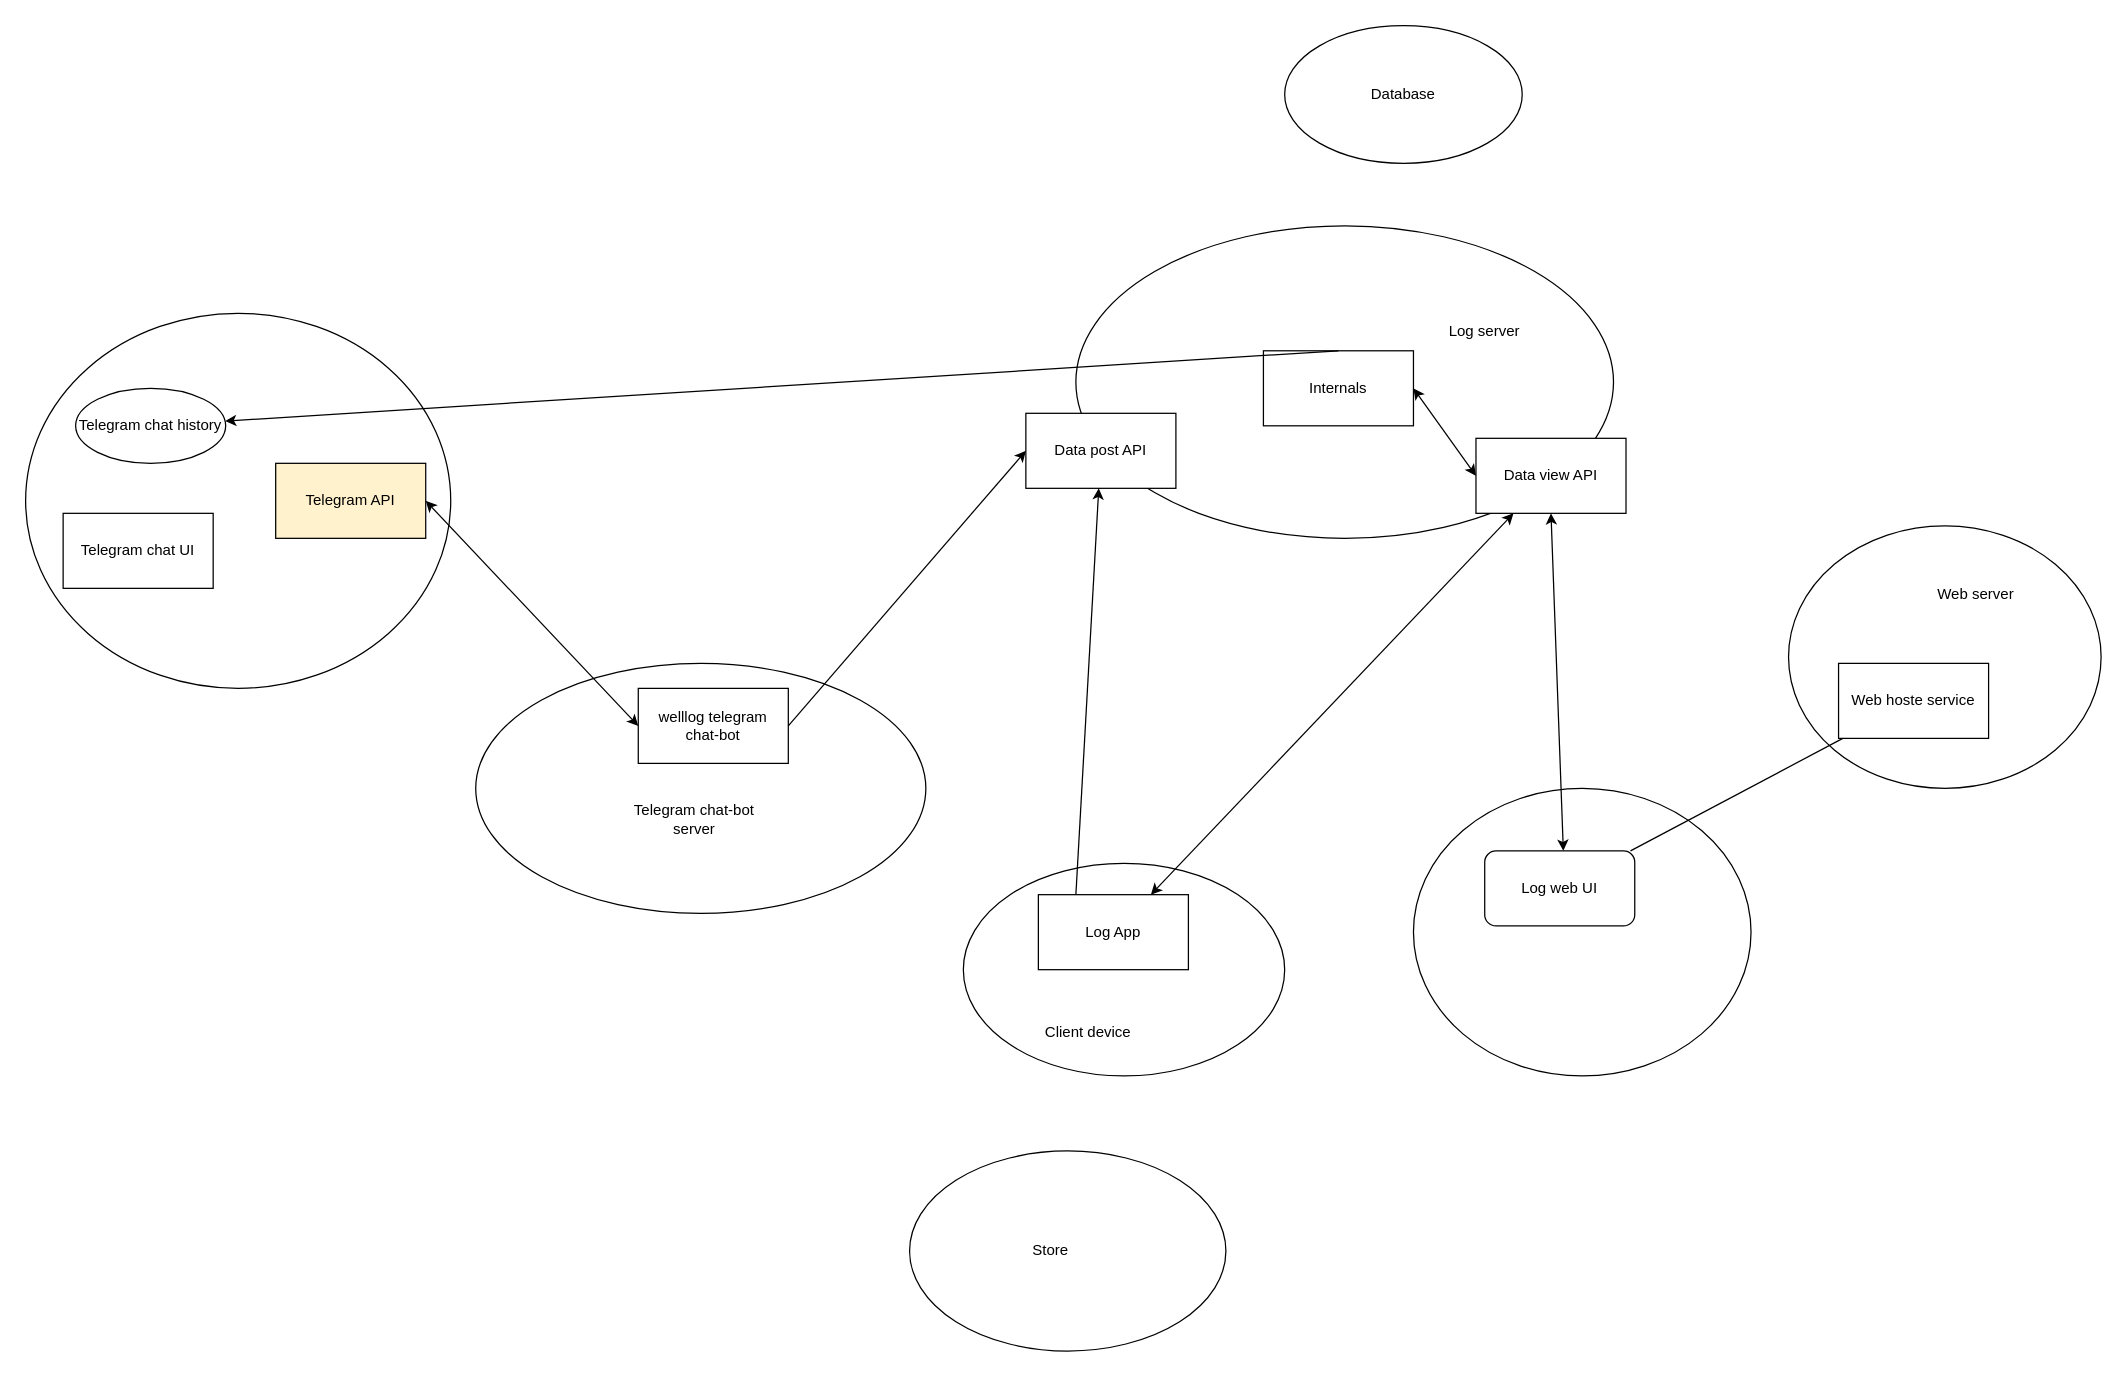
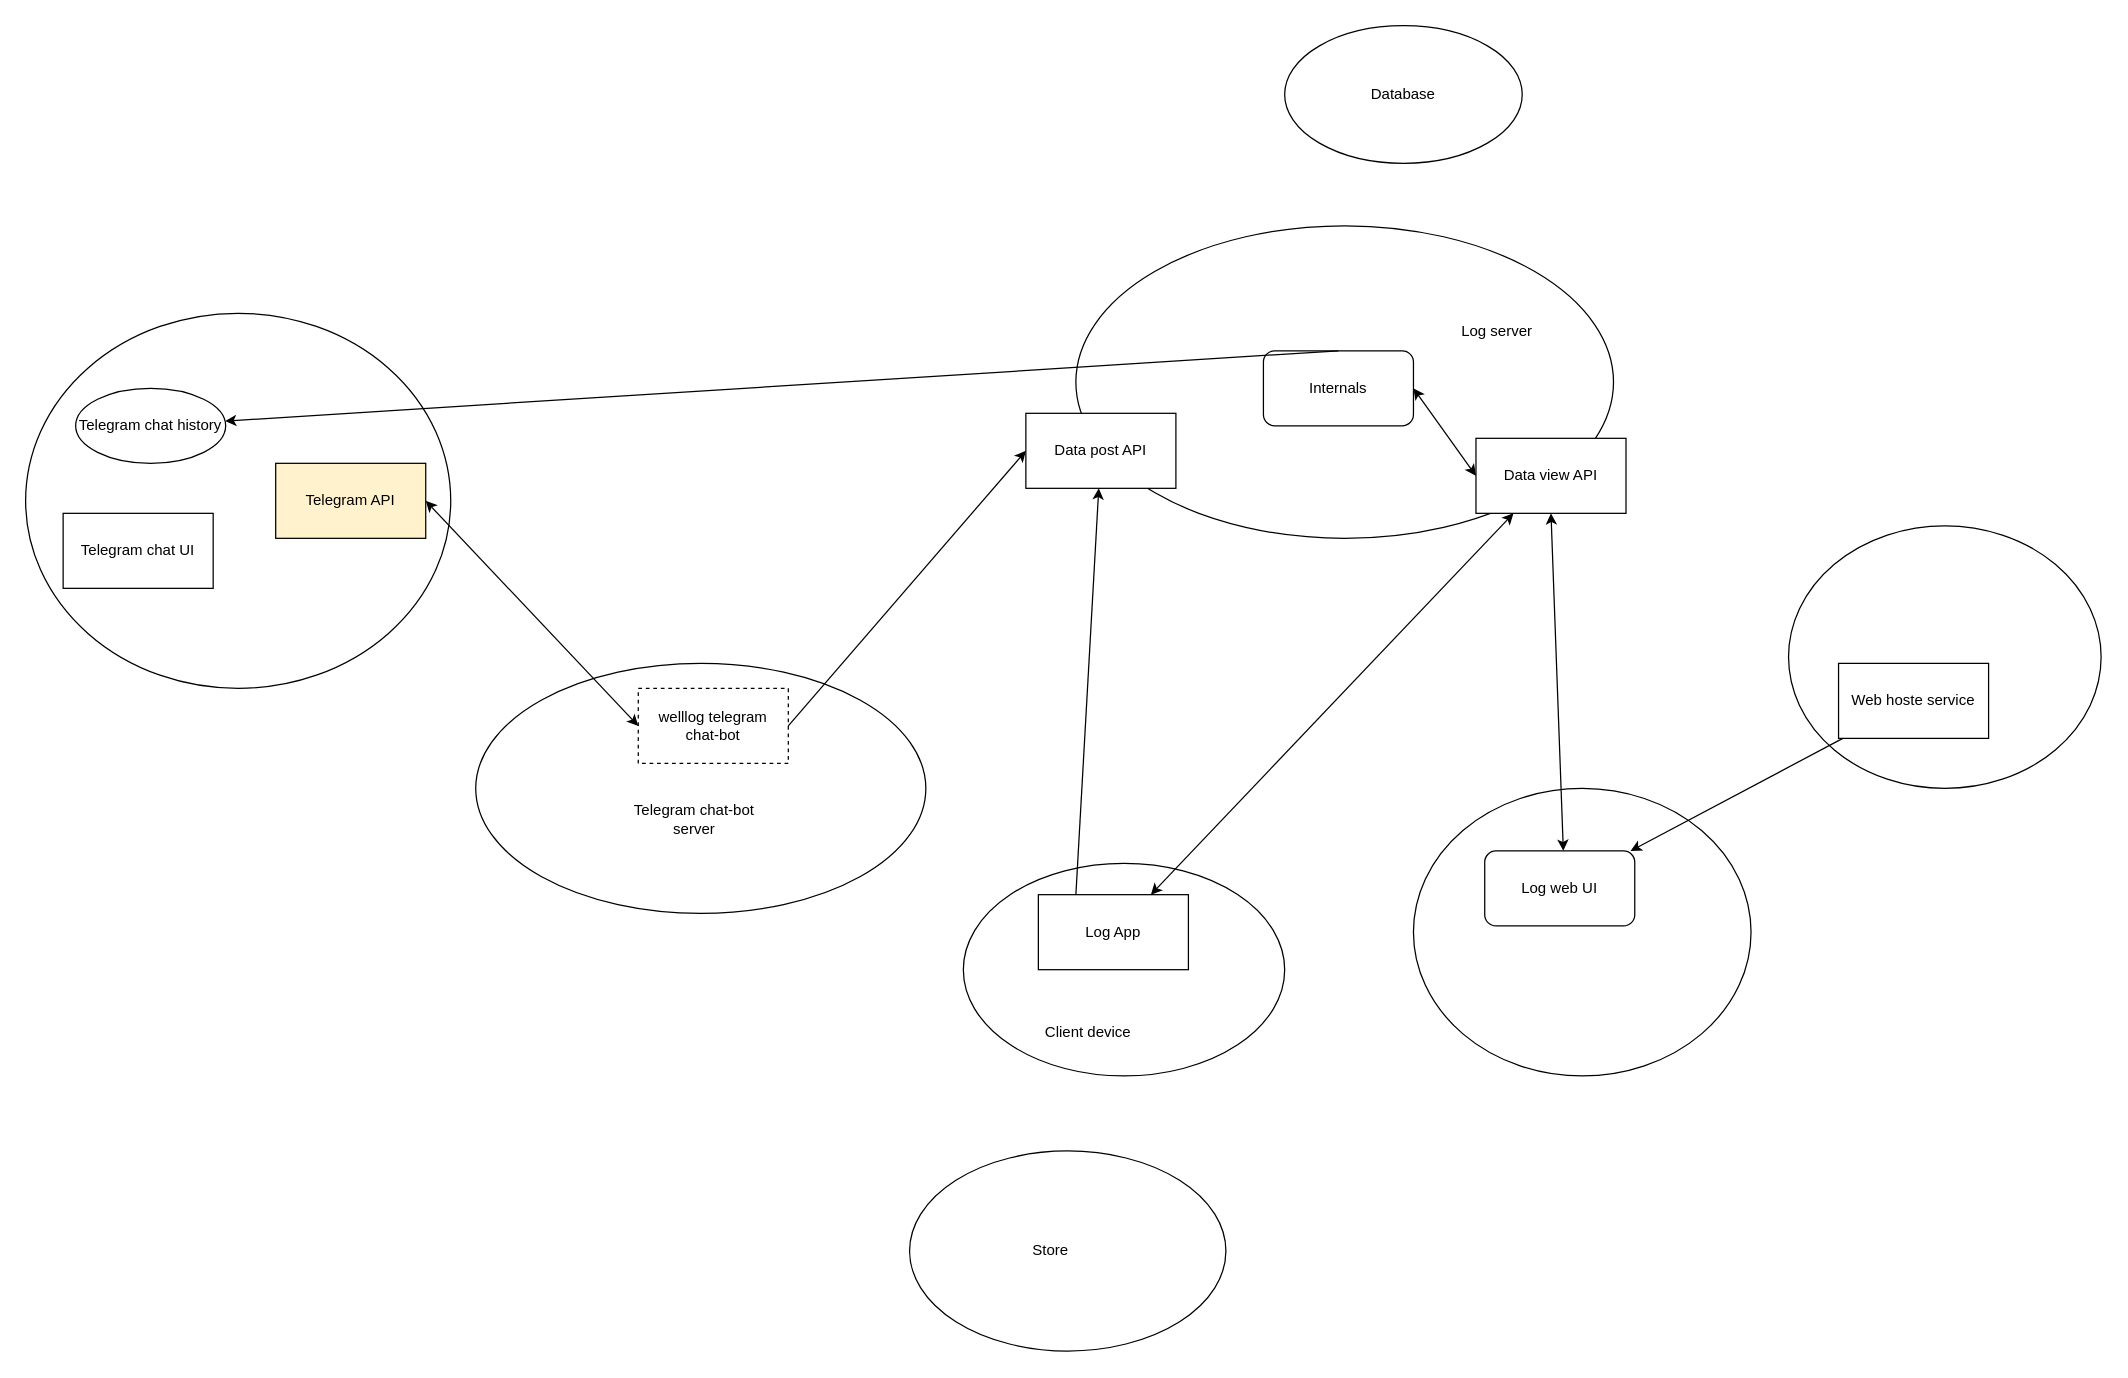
node "Log server": moved (1484, 332) -> (1497, 332)
node "Internals": shape rectangle -> rounded rectangle
node "Web server": removed
node "welllog telegram chat-bot": style solid -> dashed
edge "Web hoste service" -- "Log web UI": arrowhead none -> classic
